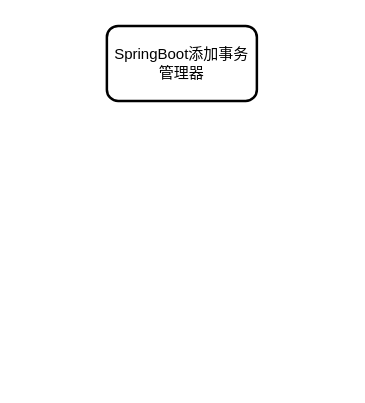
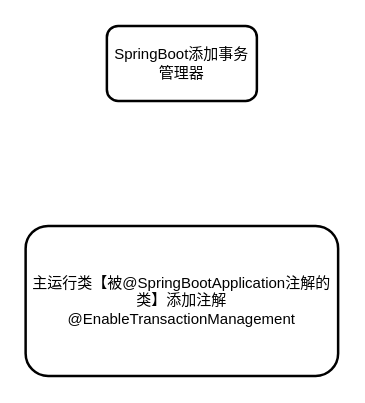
node "主运行类【被@SpringBootApplication注解的类】添加注解@EnableTransactionManagement": added
